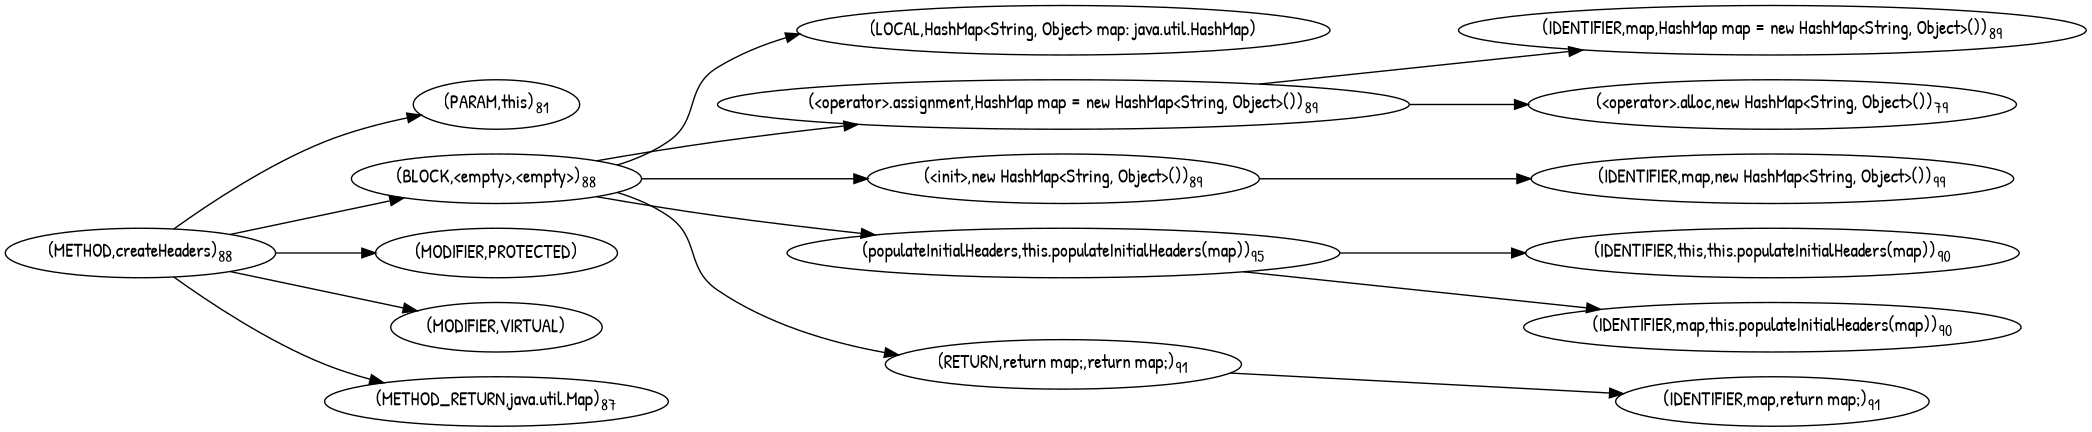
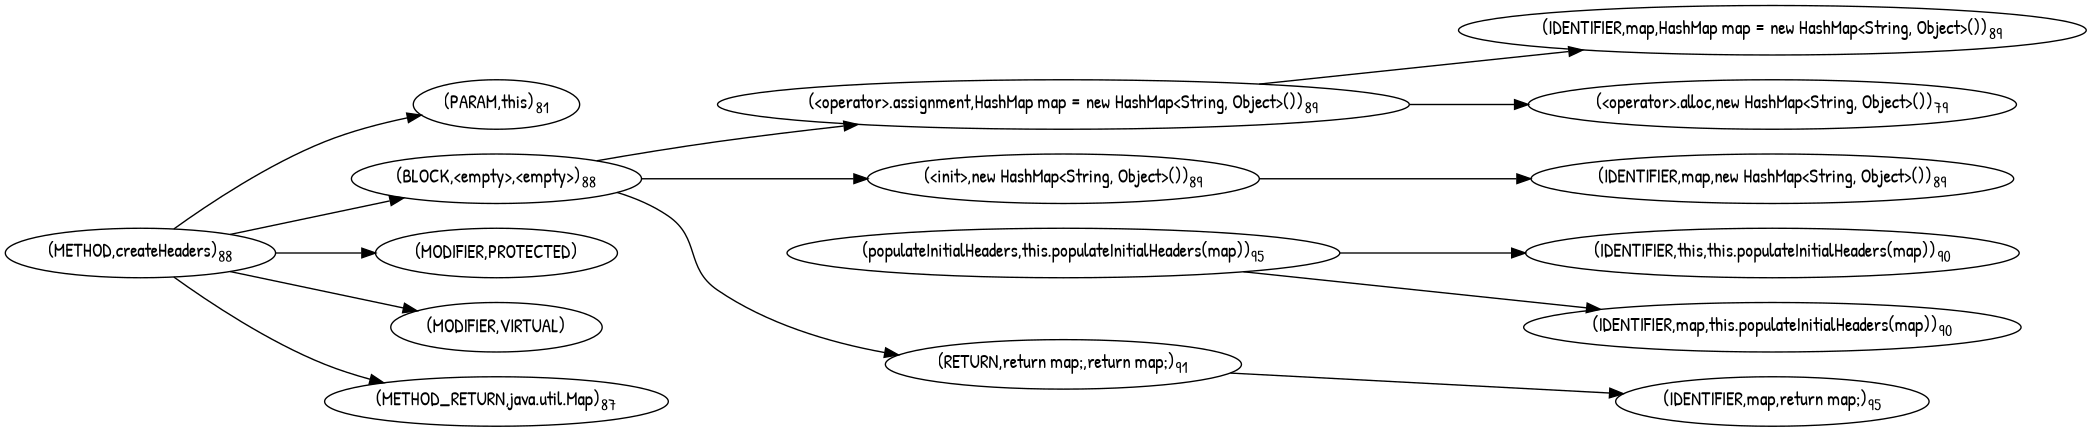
node "(LOCAL,HashMap<String, Object> map: java.util.HashMap)": removed
node "(IDENTIFIER,map,new HashMap<String, Object>())": text "99" -> "89"
edge "(BLOCK,<empty>,<empty>)" -> "(populateInitialHeaders,this.populateInitialHeaders(map))": removed
node "(IDENTIFIER,map,return map;)": text "91" -> "95"
